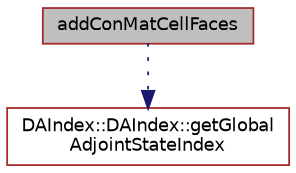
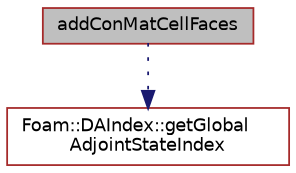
node "DAIndex::DAIndex::getGlobal AdjointStateIndex": label "DAIndex::DAIndex::getGlobal AdjointStateIndex" -> "Foam::DAIndex::getGlobal AdjointStateIndex"
